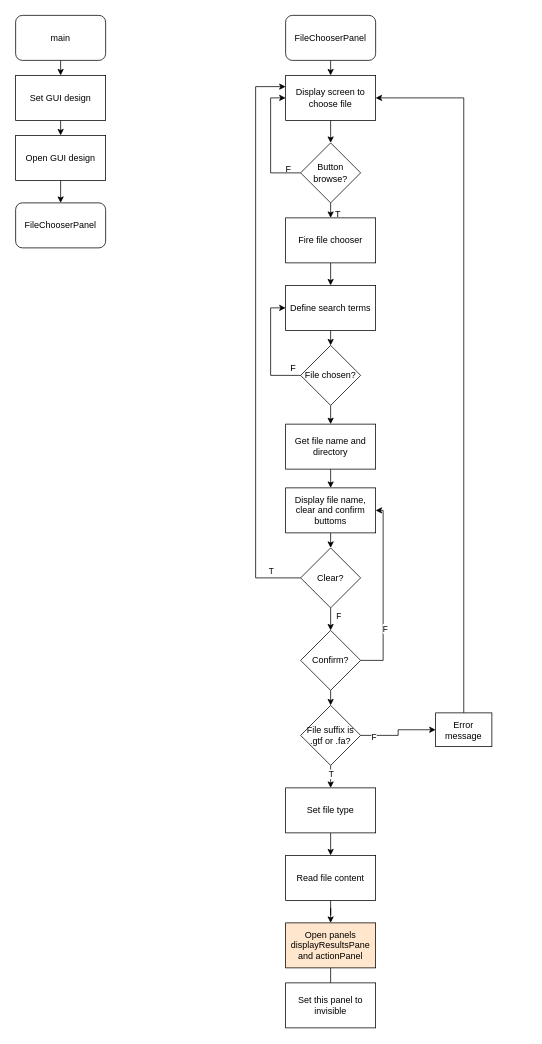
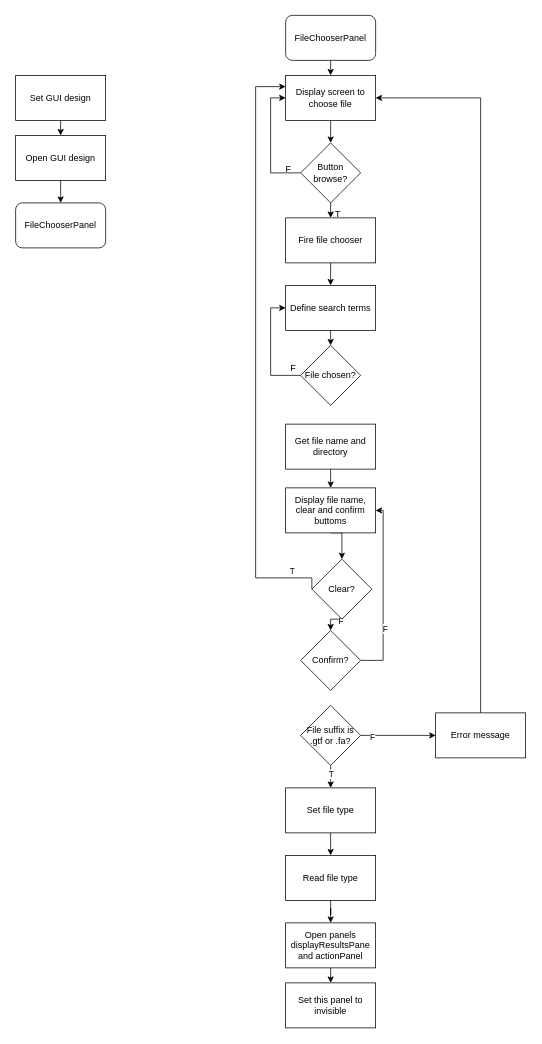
node "main": removed
edge "main" -> "Set GUI design": removed
edge "File chosen?" -> "Get file name and directory": removed
node "Clear?": moved (330, 578) -> (342, 589)
edge "Confirm?" -> "File suffix is .gtf or .fa?": removed
node "Error message": size 56x34 -> 90x45
node "Read file content": label "Read file content" -> "Read file type"
node "Open panels displayResultsPane and actionPanel": fillcolor #ffe6cc -> #ffffff
edge "Open panels displayResultsPane and actionPanel" -- "Set this panel to invisible": arrowhead none -> classic
